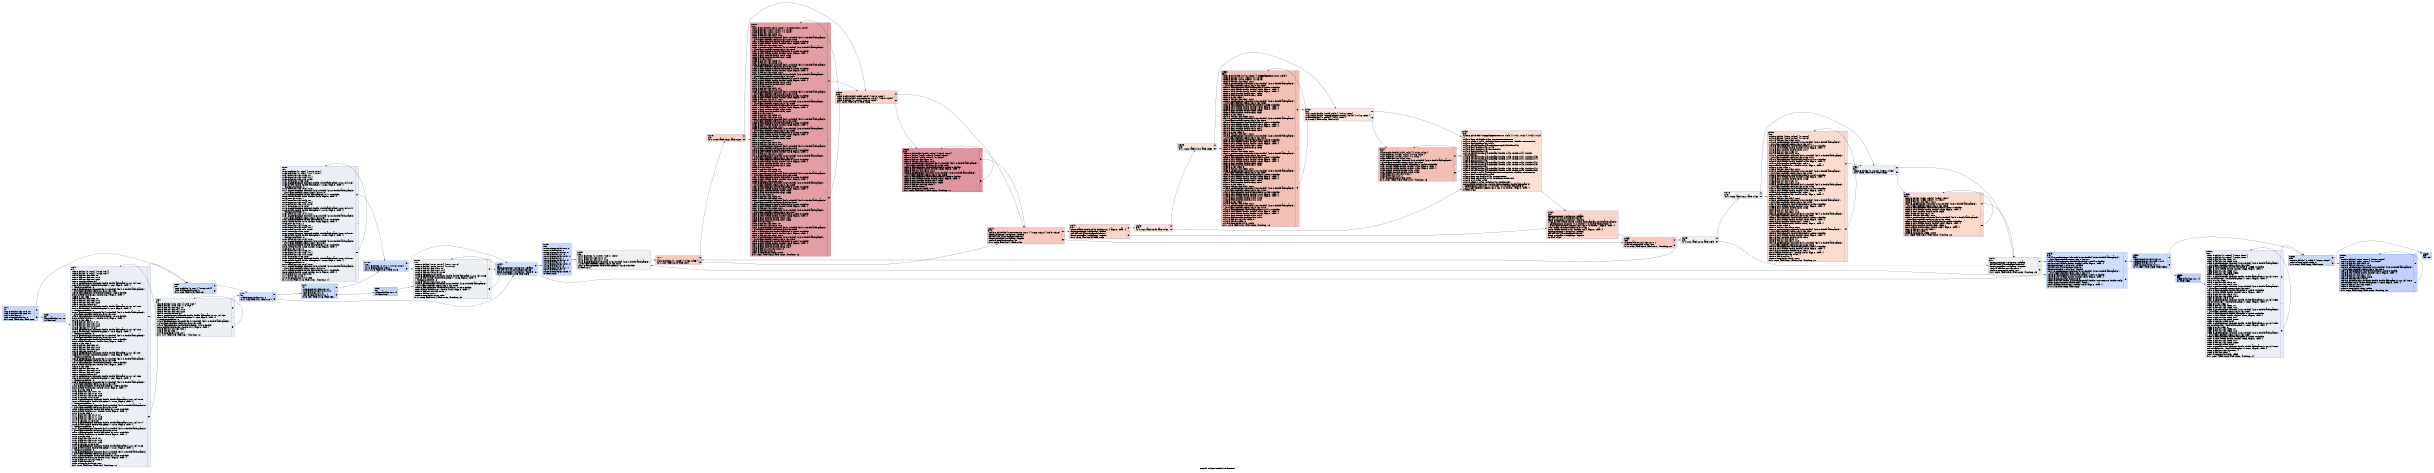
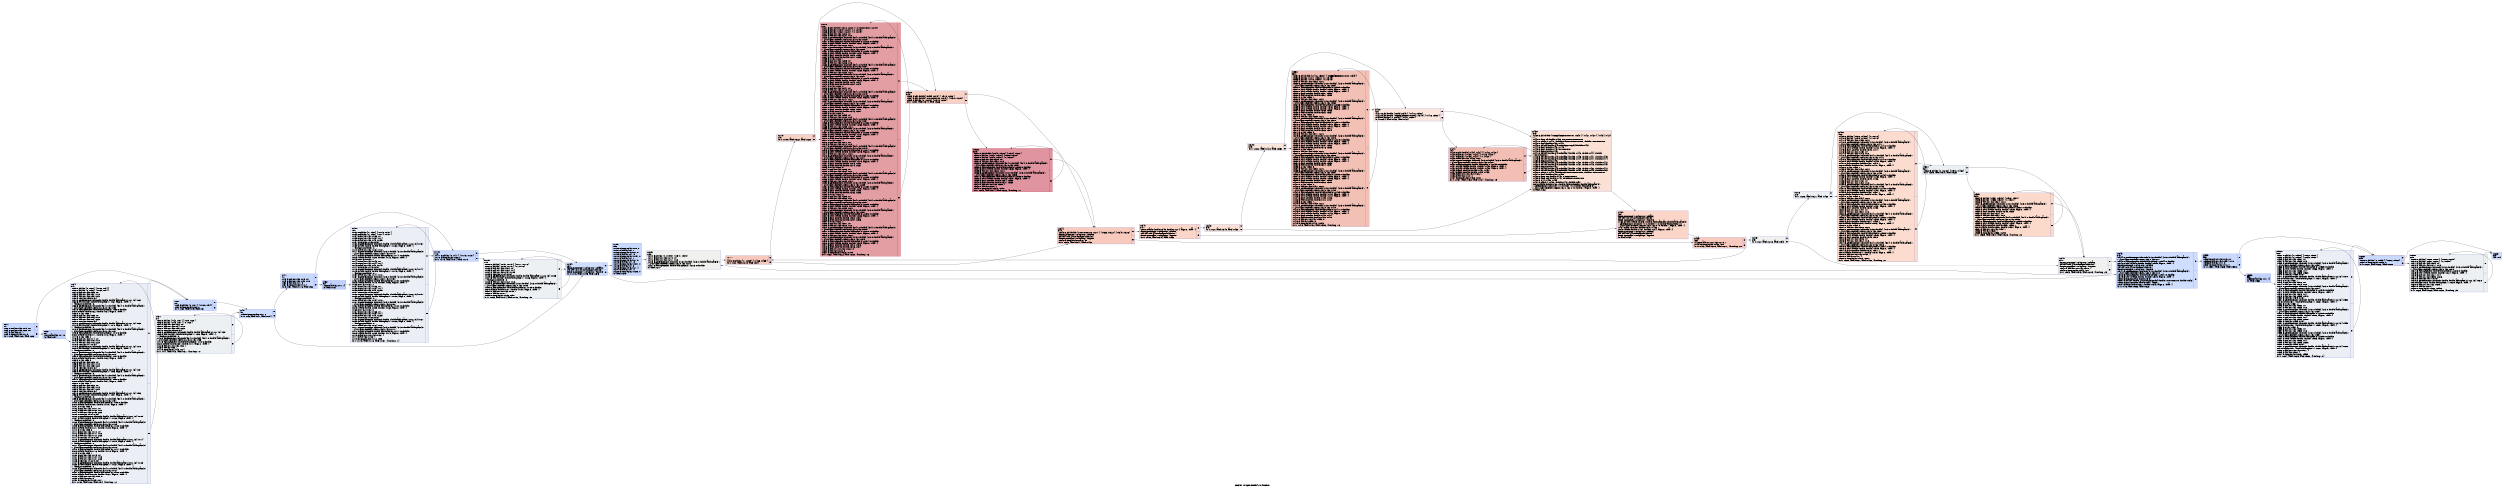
node "%608:": fillcolor #7396f570 -> #d6dce470
edge "%52:" -> "%179:": now "%52:" -> "%131:"
